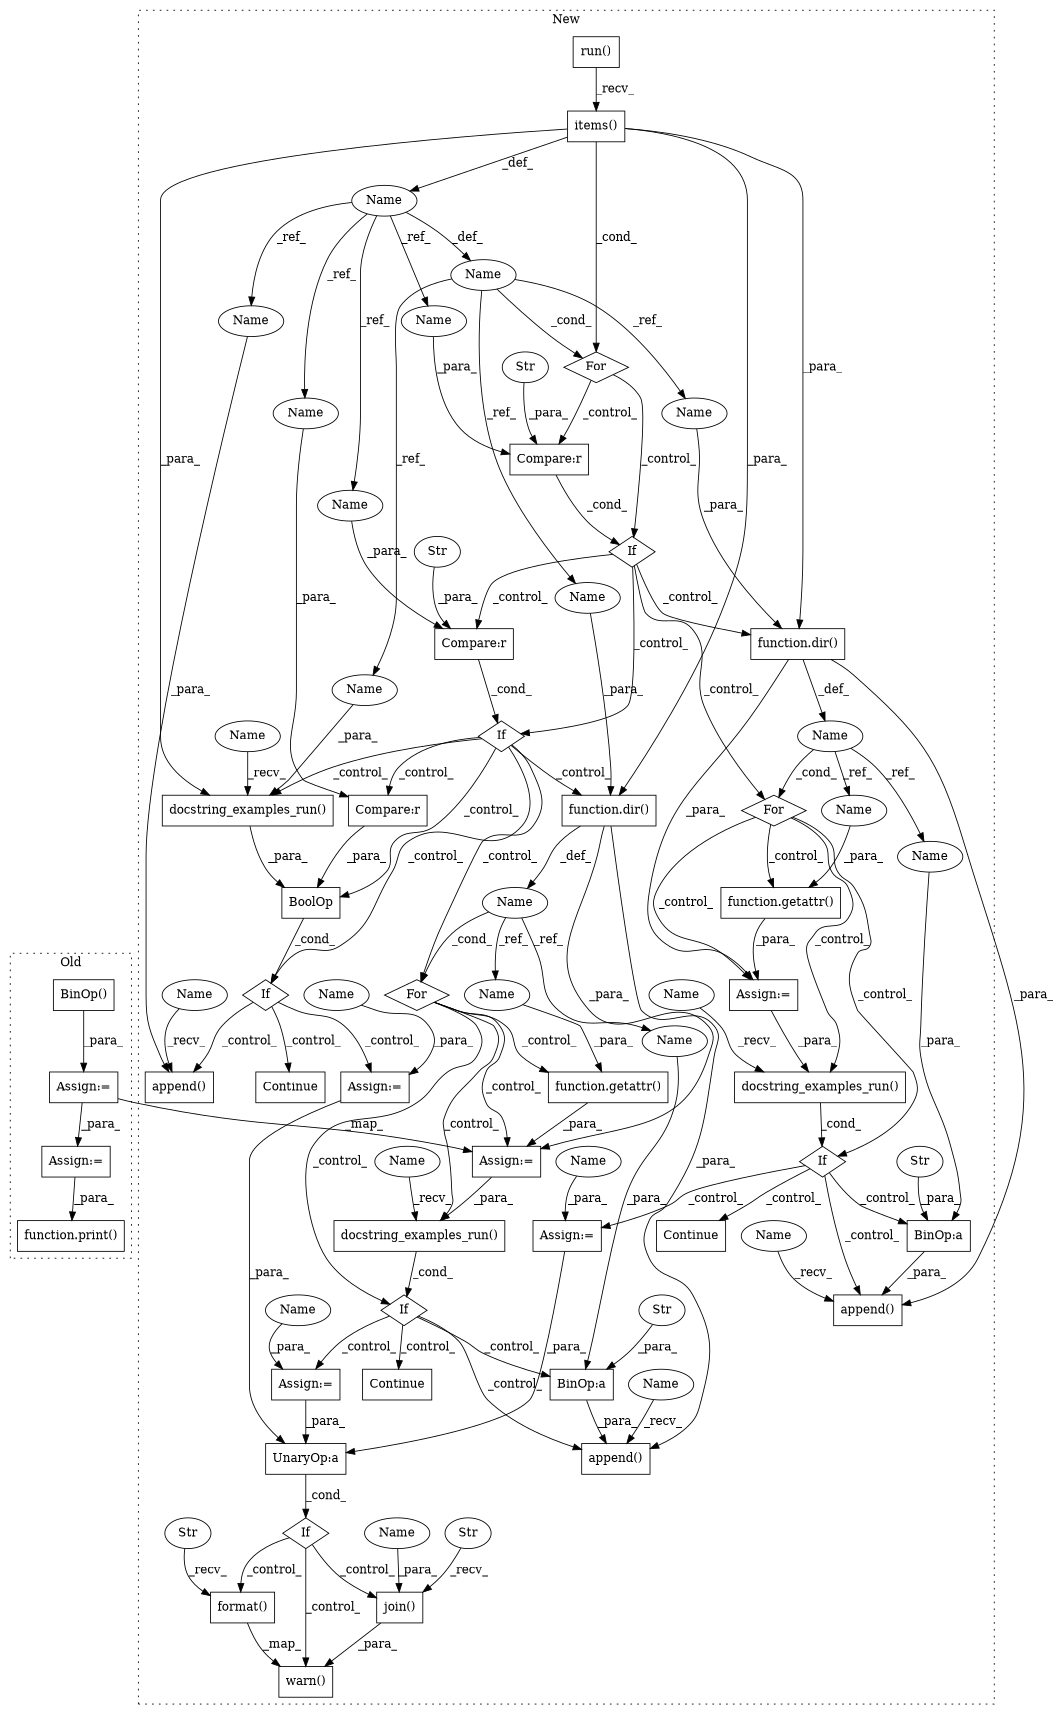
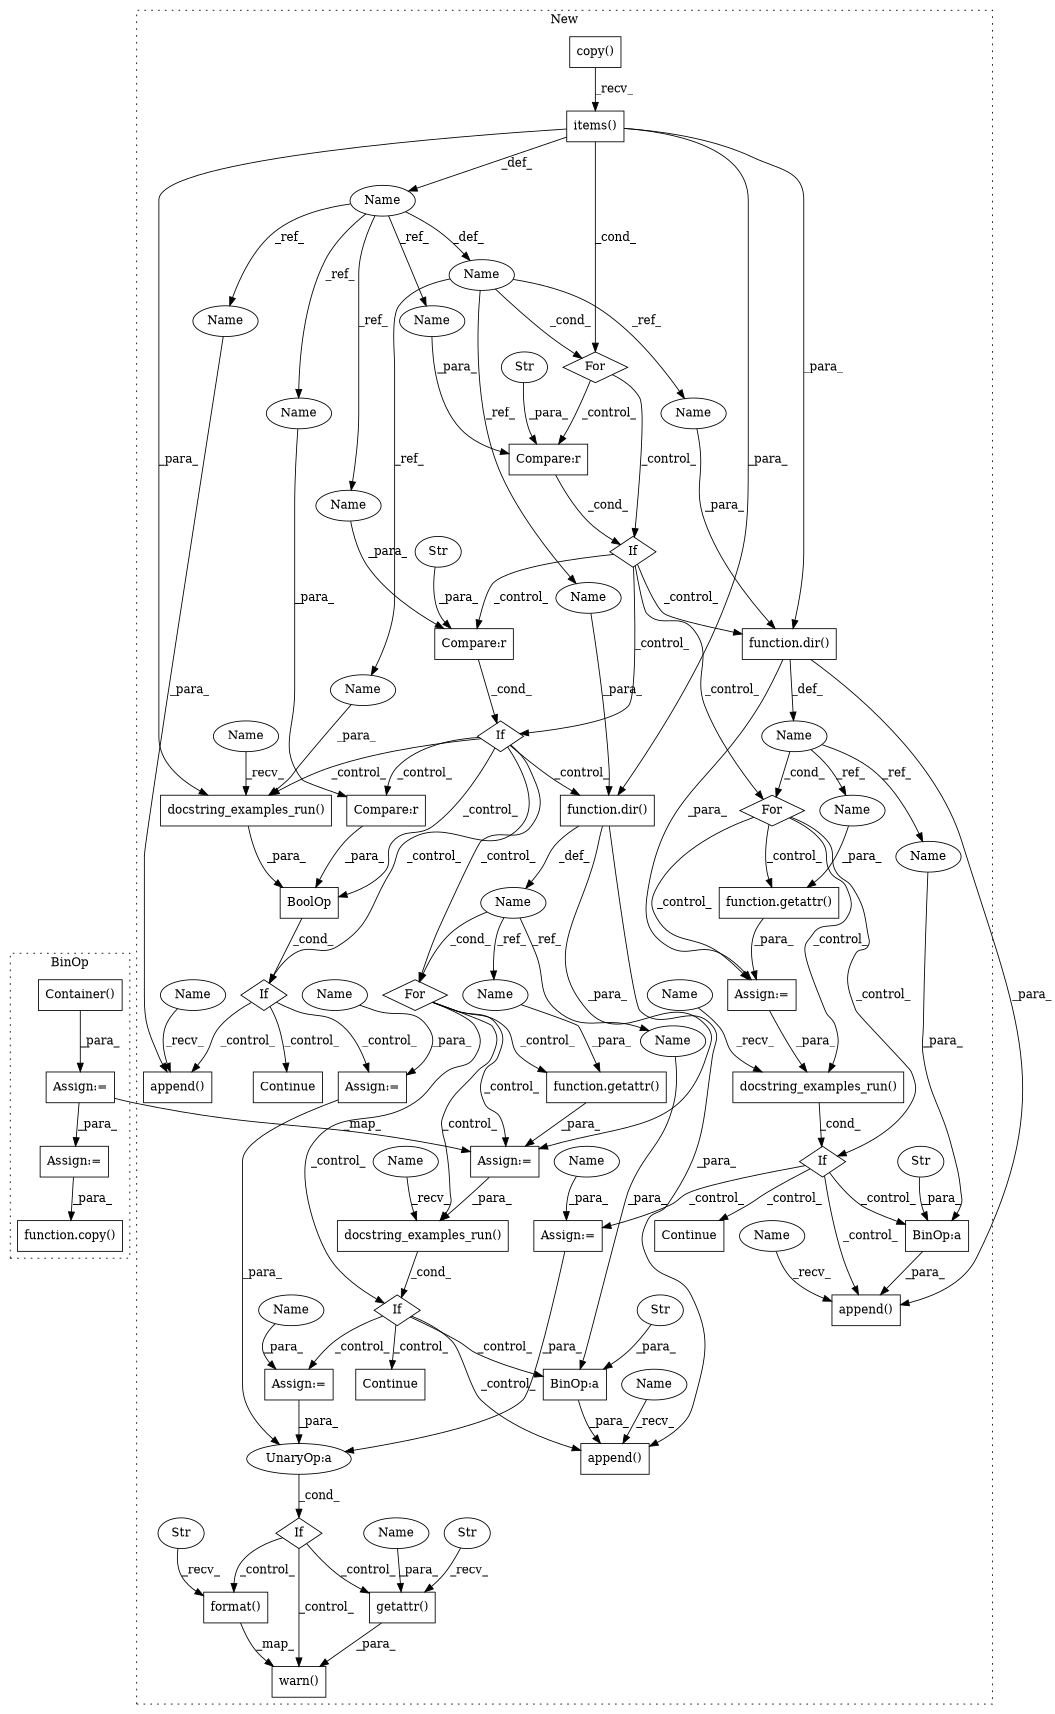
node "run()": label "run()" -> "copy()"
cluster "Old": label "Old" -> "BinOp"
node "BinOp()": label "BinOp()" -> "Container()"
node "function.print()": label "function.print()" -> "function.copy()"
node "UnaryOp:a": shape box -> ellipse
node "join()": label "join()" -> "getattr()"
